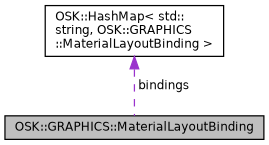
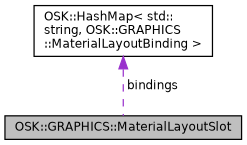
node "OSK::GRAPHICS::MaterialLayoutBinding": label "OSK::GRAPHICS::MaterialLayoutBinding" -> "OSK::GRAPHICS::MaterialLayoutSlot"
